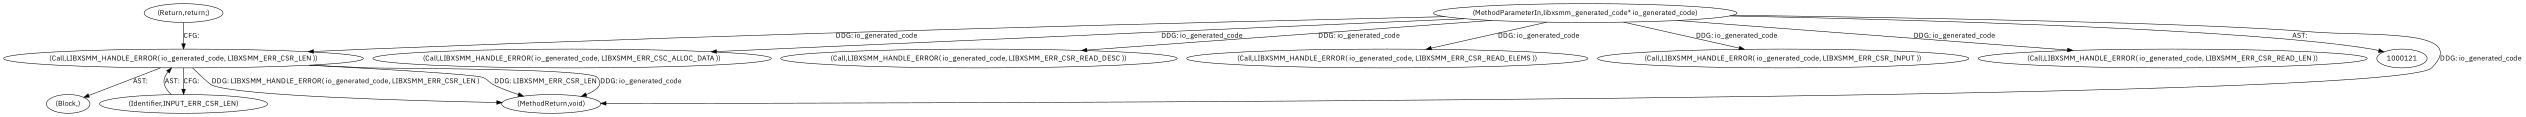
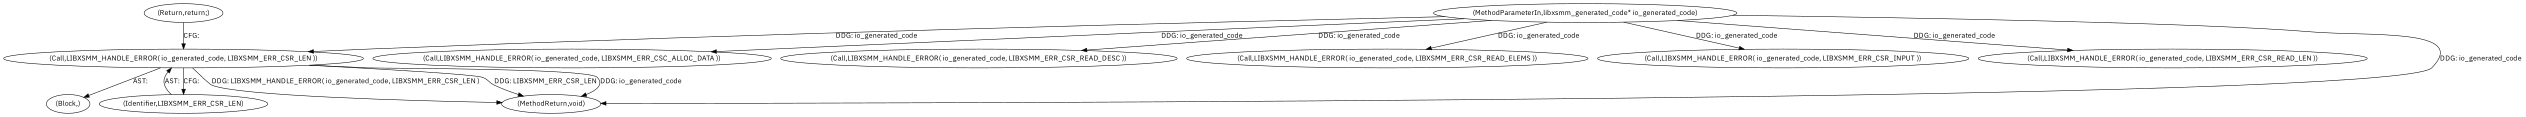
node "1000121": removed
node "(Identifier,INPUT_ERR_CSR_LEN)": label "(Identifier,INPUT_ERR_CSR_LEN)" -> "(Identifier,LIBXSMM_ERR_CSR_LEN)"
